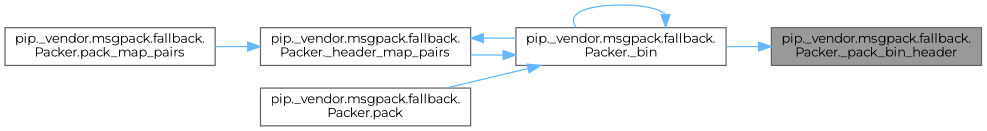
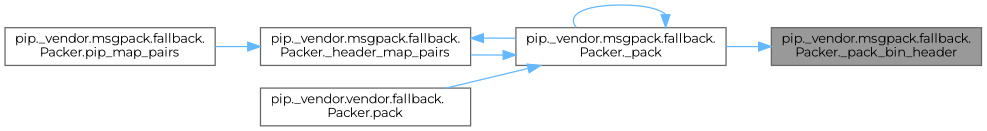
node "pip._vendor.msgpack.fallback. Packer.pack_map_pairs": label "pip._vendor.msgpack.fallback. Packer.pack_map_pairs" -> "pip._vendor.msgpack.fallback. Packer.pip_map_pairs"
node "pip._vendor.msgpack.fallback. Packer._bin": label "pip._vendor.msgpack.fallback. Packer._bin" -> "pip._vendor.msgpack.fallback. Packer._pack"
node "pip._vendor.msgpack.fallback. Packer.pack": label "pip._vendor.msgpack.fallback. Packer.pack" -> "pip._vendor.vendor.fallback. Packer.pack"
